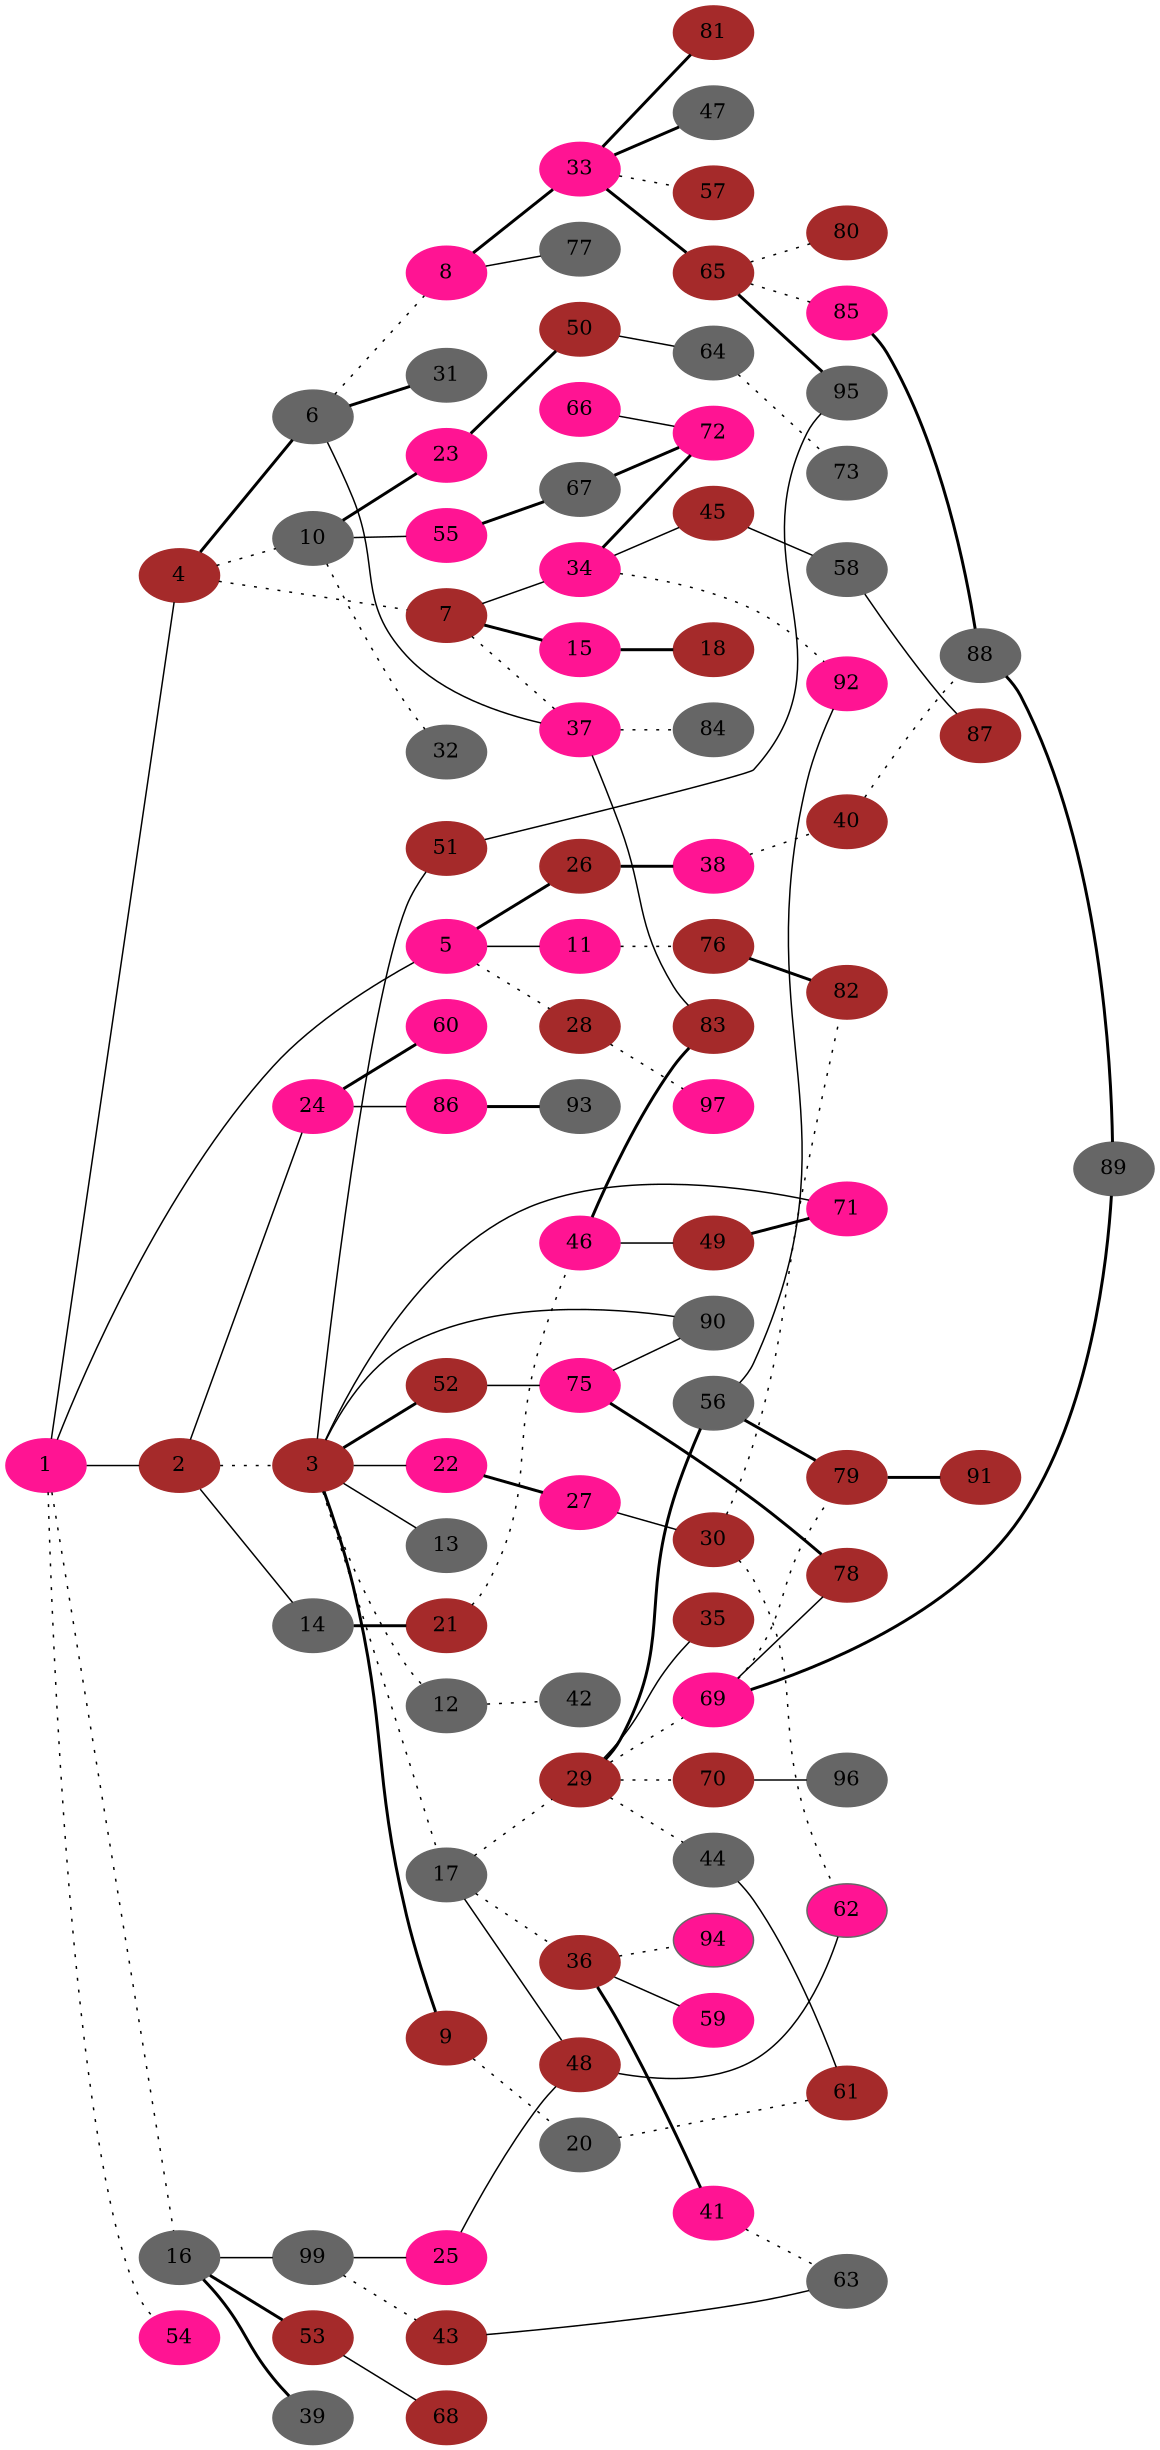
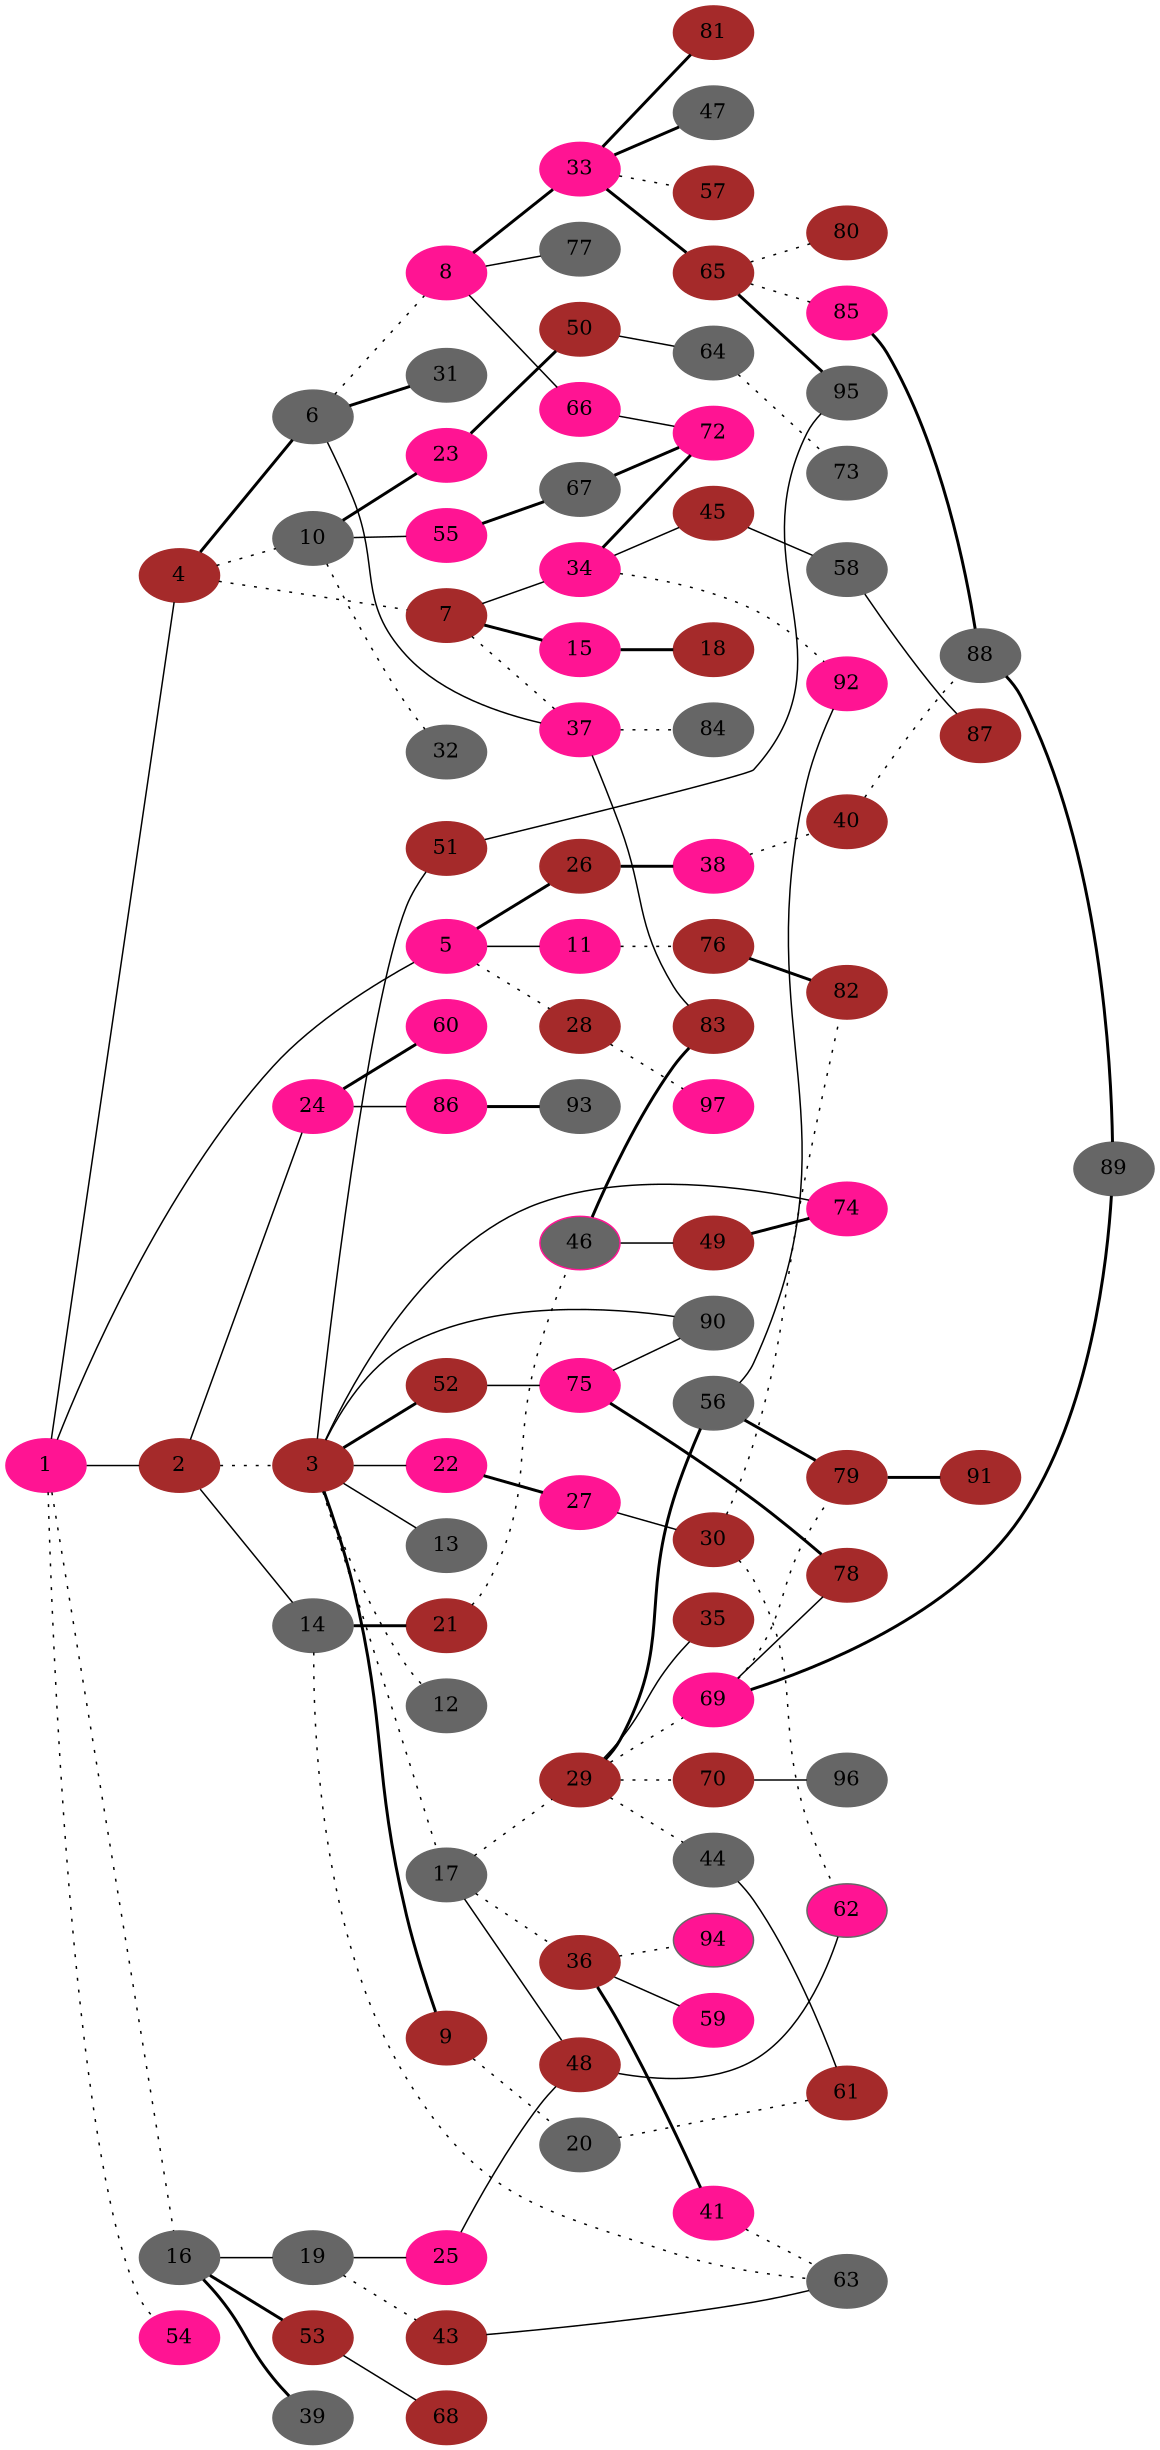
edge "8" -- "66": added
node "71": label "71" -> "74"
node "46": fillcolor deeppink -> gray40
node "42": removed
edge "14" -- "63": added
node "99": label "99" -> "19"
